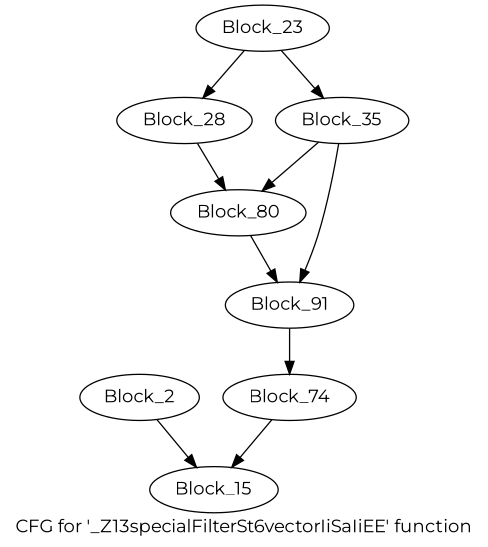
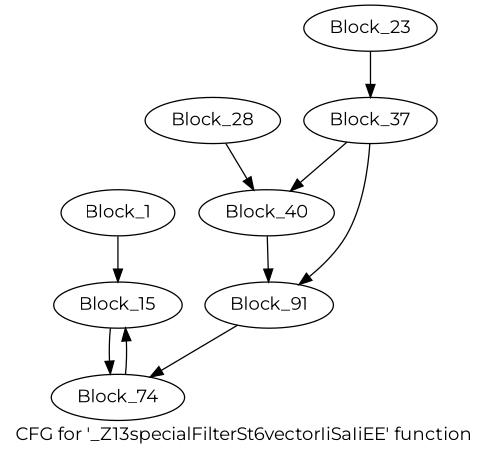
edge "Block_23" -> "Block_28": removed
node "Block_35": label "Block_35" -> "Block_37"
node "Block_80": label "Block_80" -> "Block_40"
edge "Block_15" -> "Block_74": added
node "Block_2": label "Block_2" -> "Block_1"
